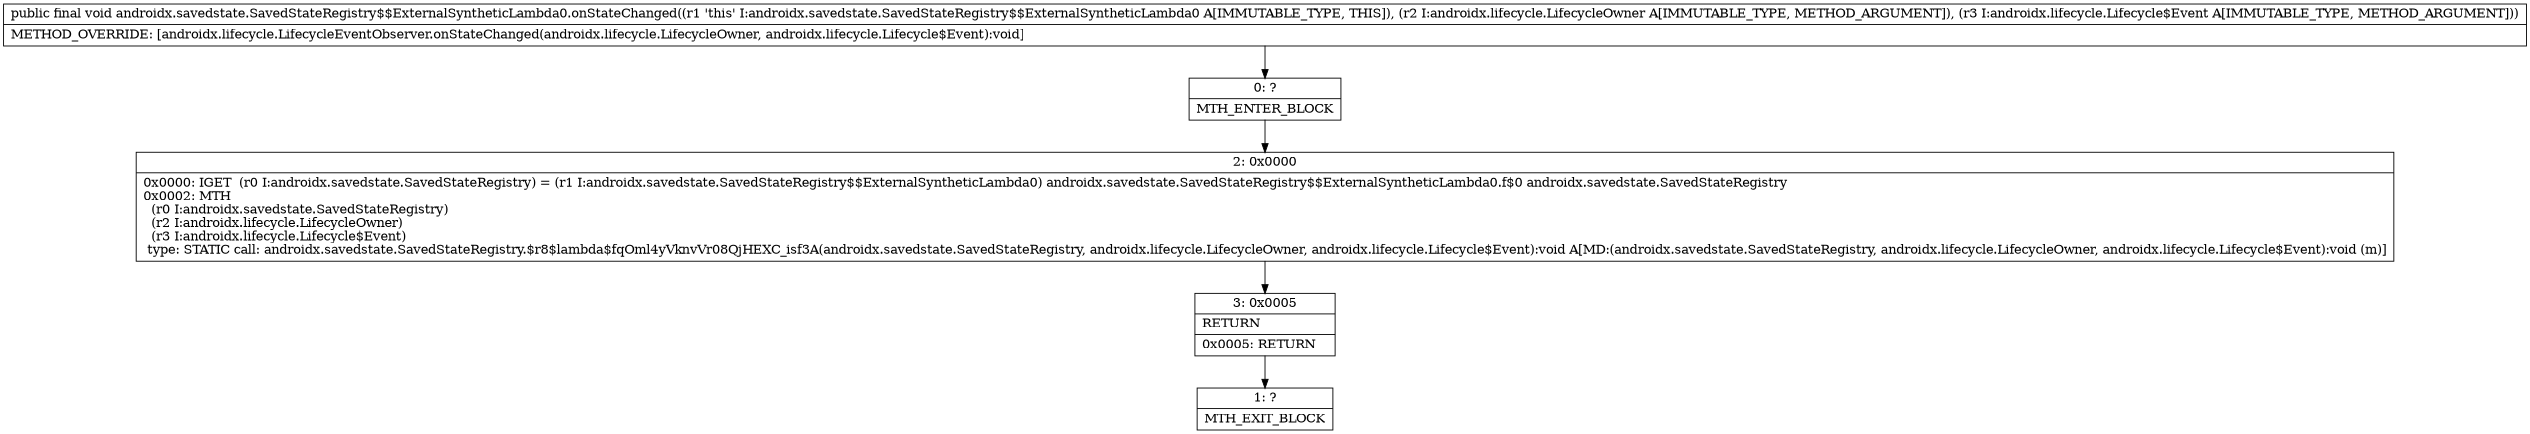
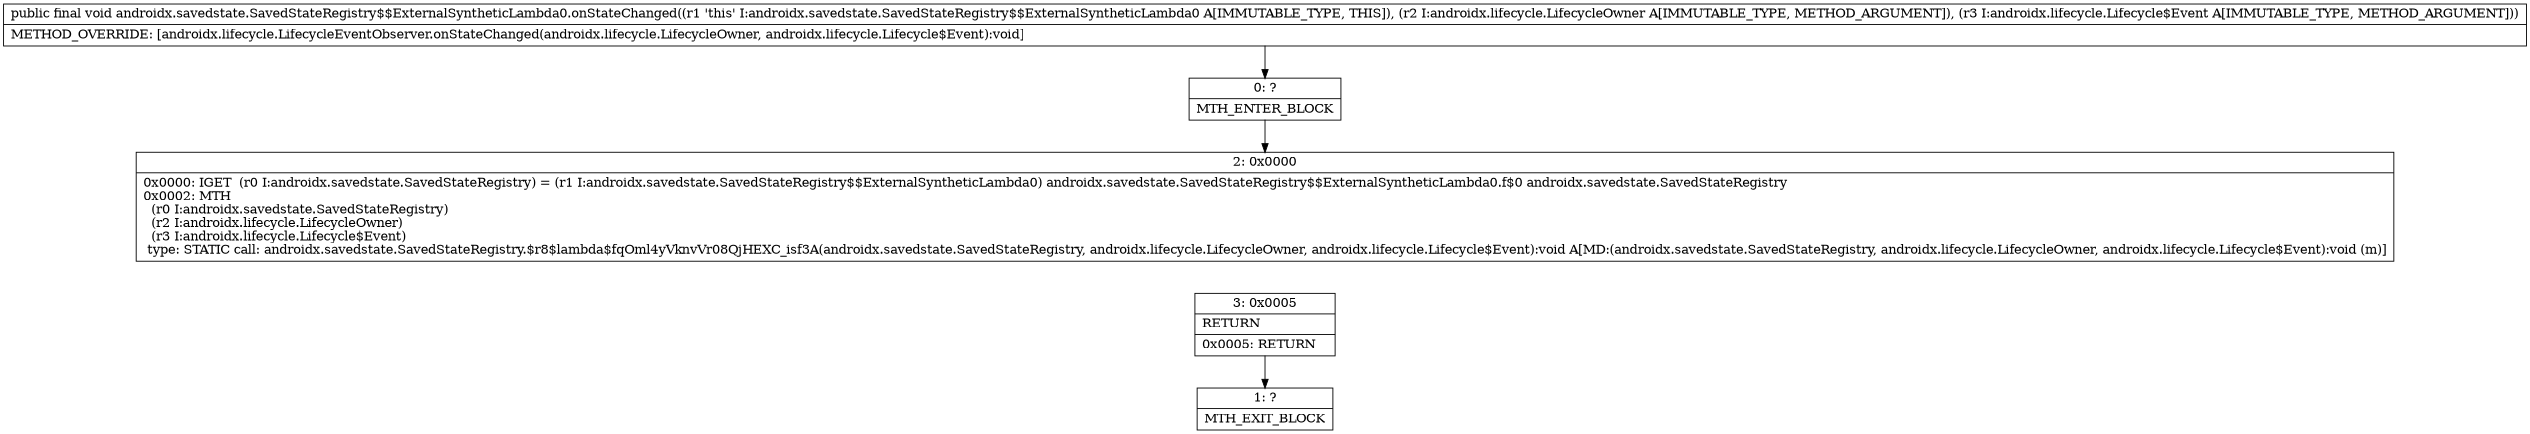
edge "2: 0x0000" -> "3: 0x0005": removed
